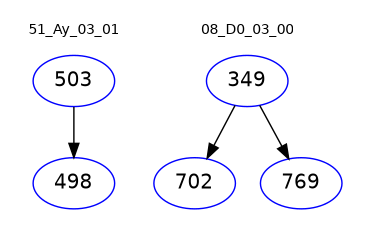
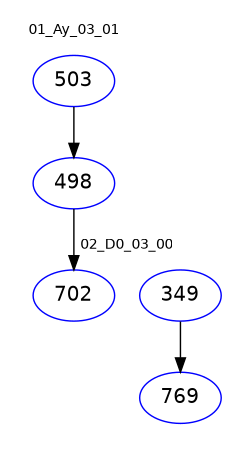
cluster "51_Ay_03_01": label "51_Ay_03_01" -> "01_Ay_03_01"
cluster "08_D0_03_00": label "08_D0_03_00" -> "02_D0_03_00"
edge "349" -> "702": now "498" -> "702"
